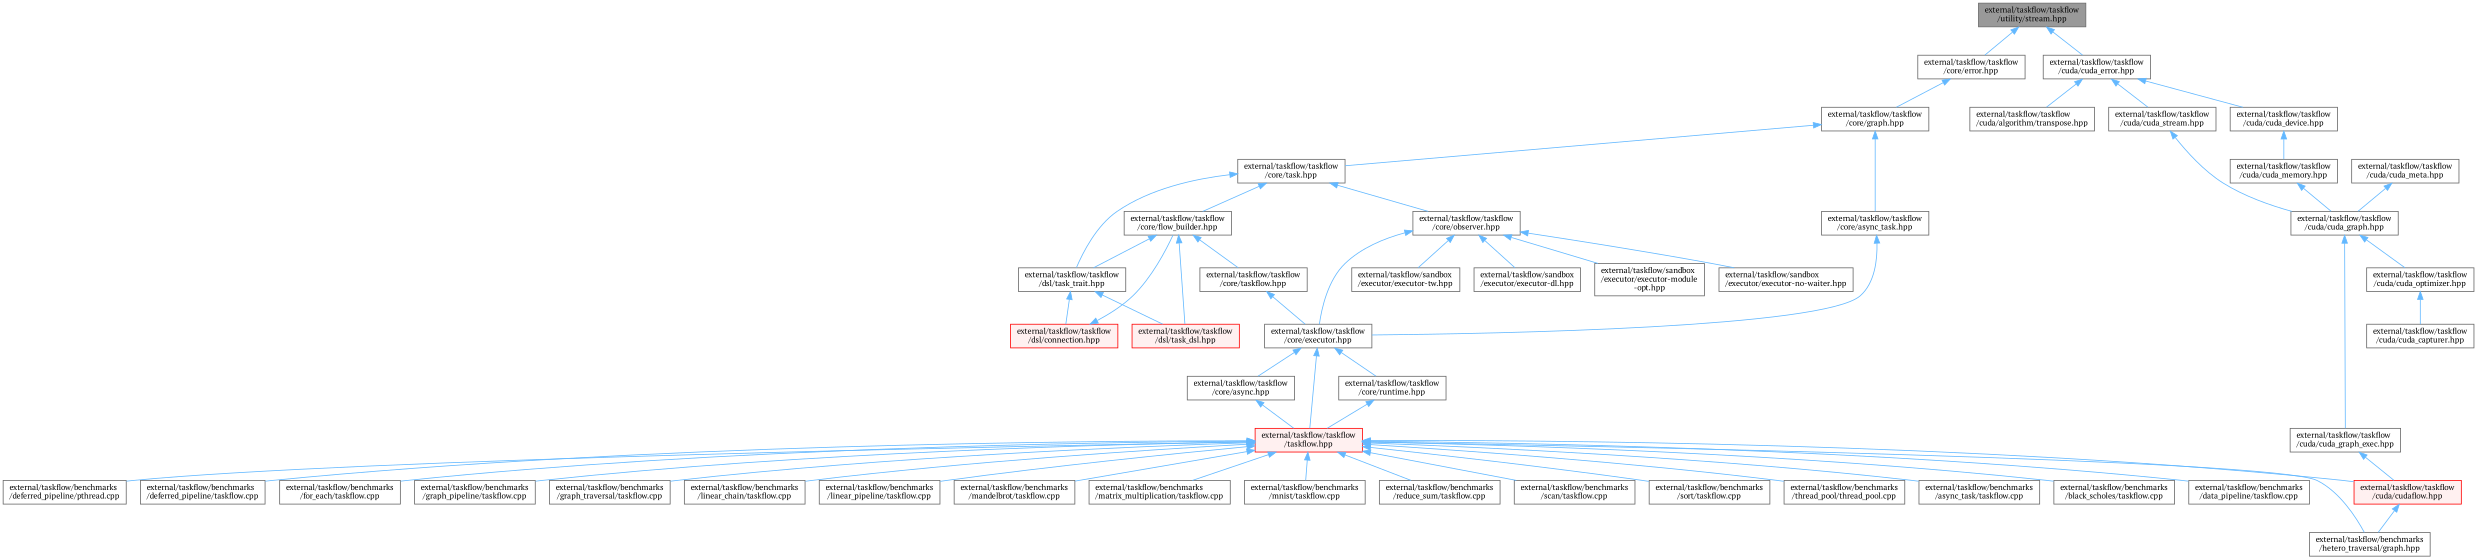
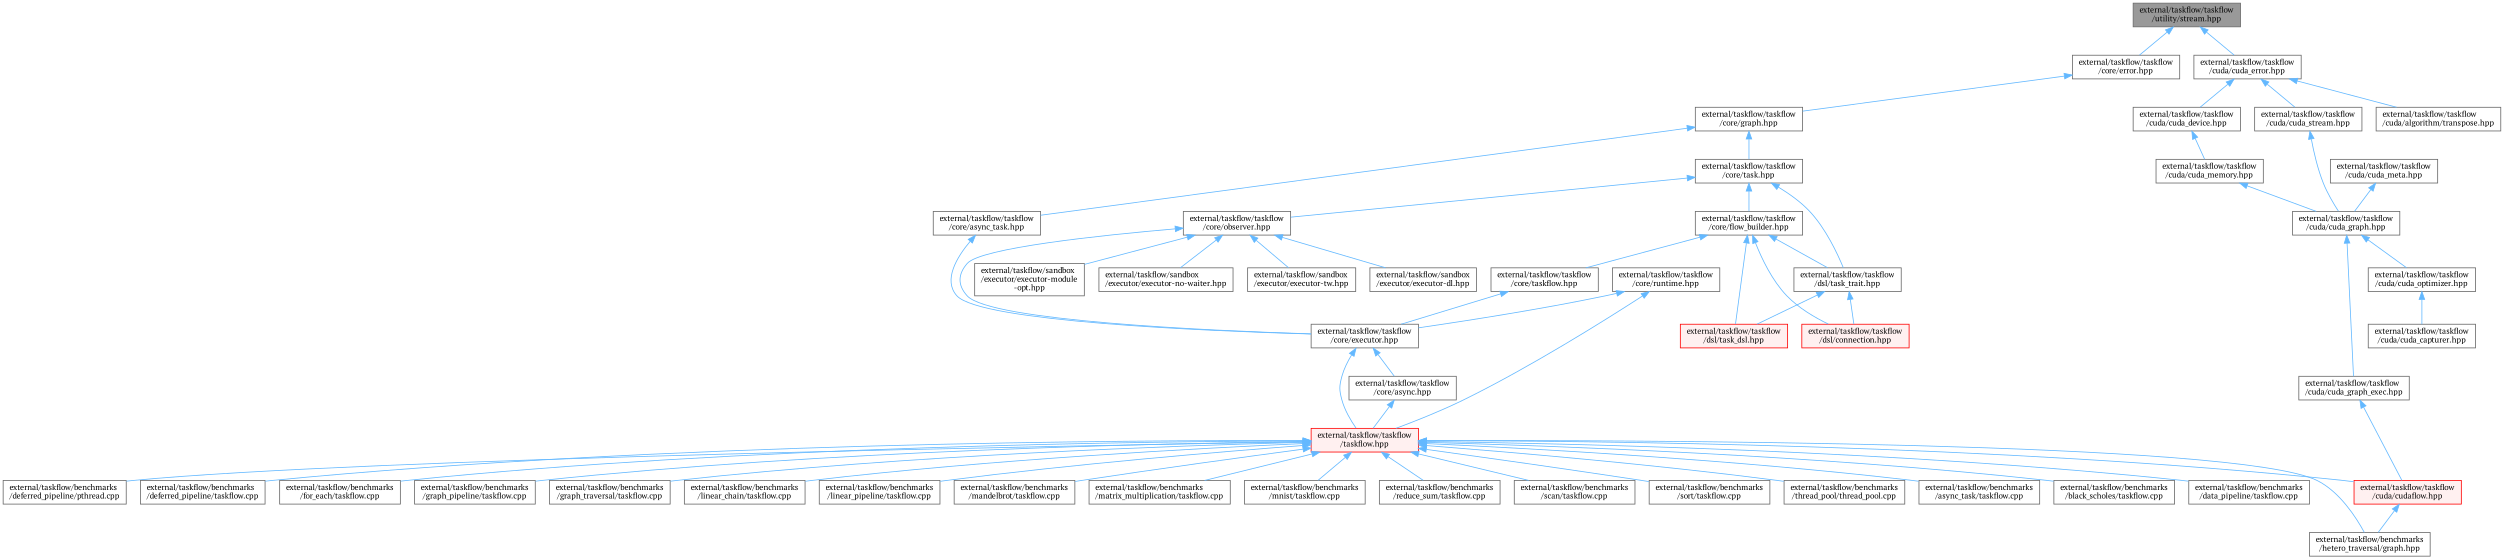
edge "external/taskflow/taskflow /core/flow_builder.hpp" -> "external/taskflow/taskflow /dsl/connection.hpp": reversed
edge "external/taskflow/taskflow /core/runtime.hpp" -> "external/taskflow/taskflow /core/executor.hpp": reversed
